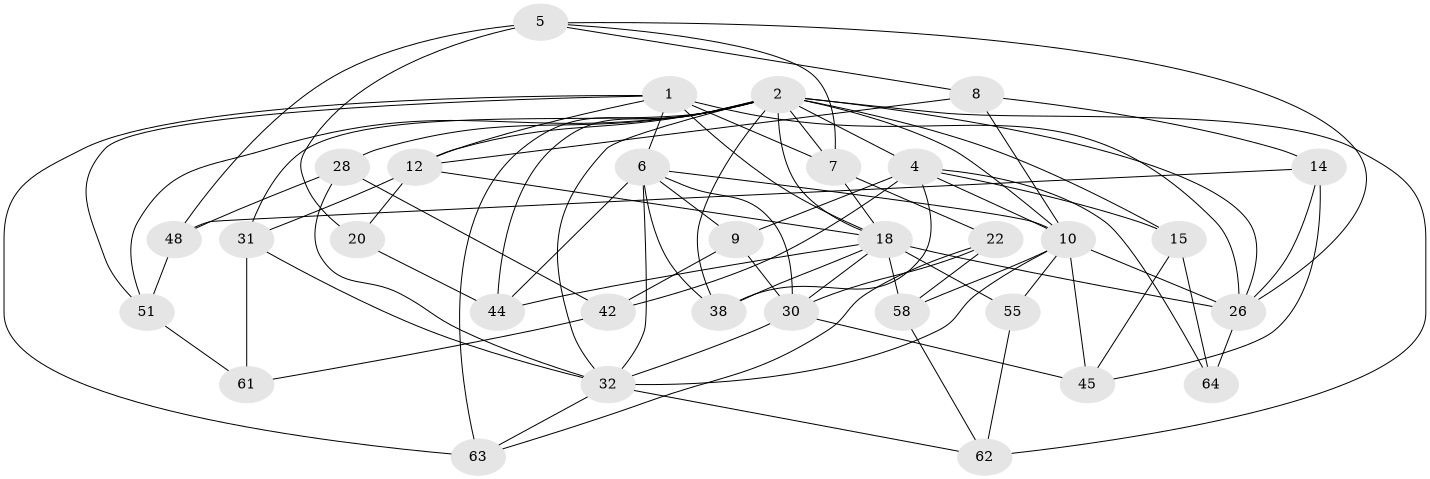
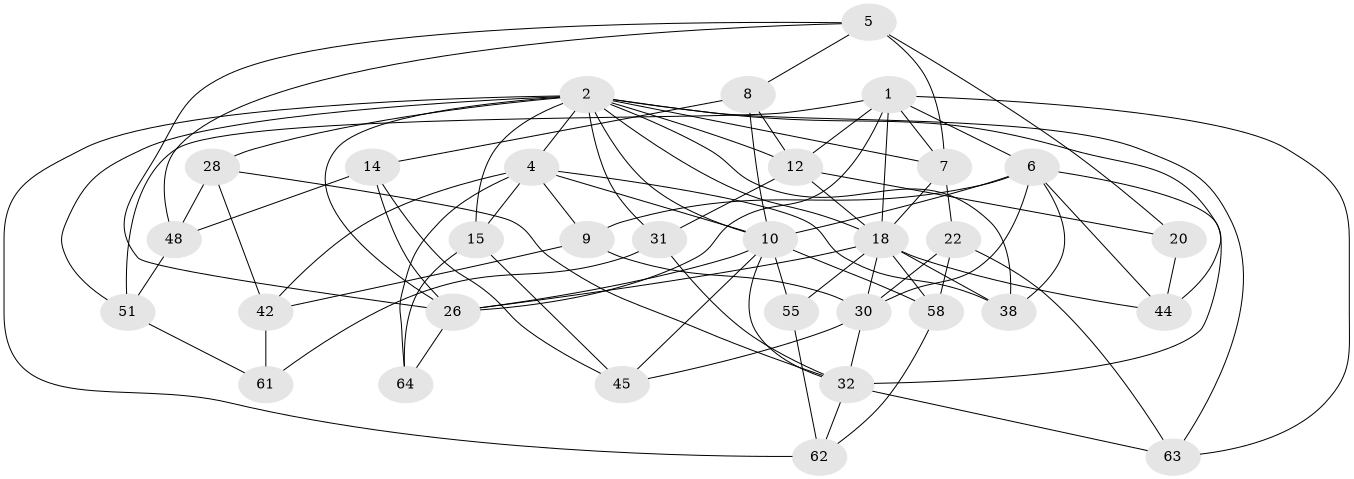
edge "2" -- "32": removed
